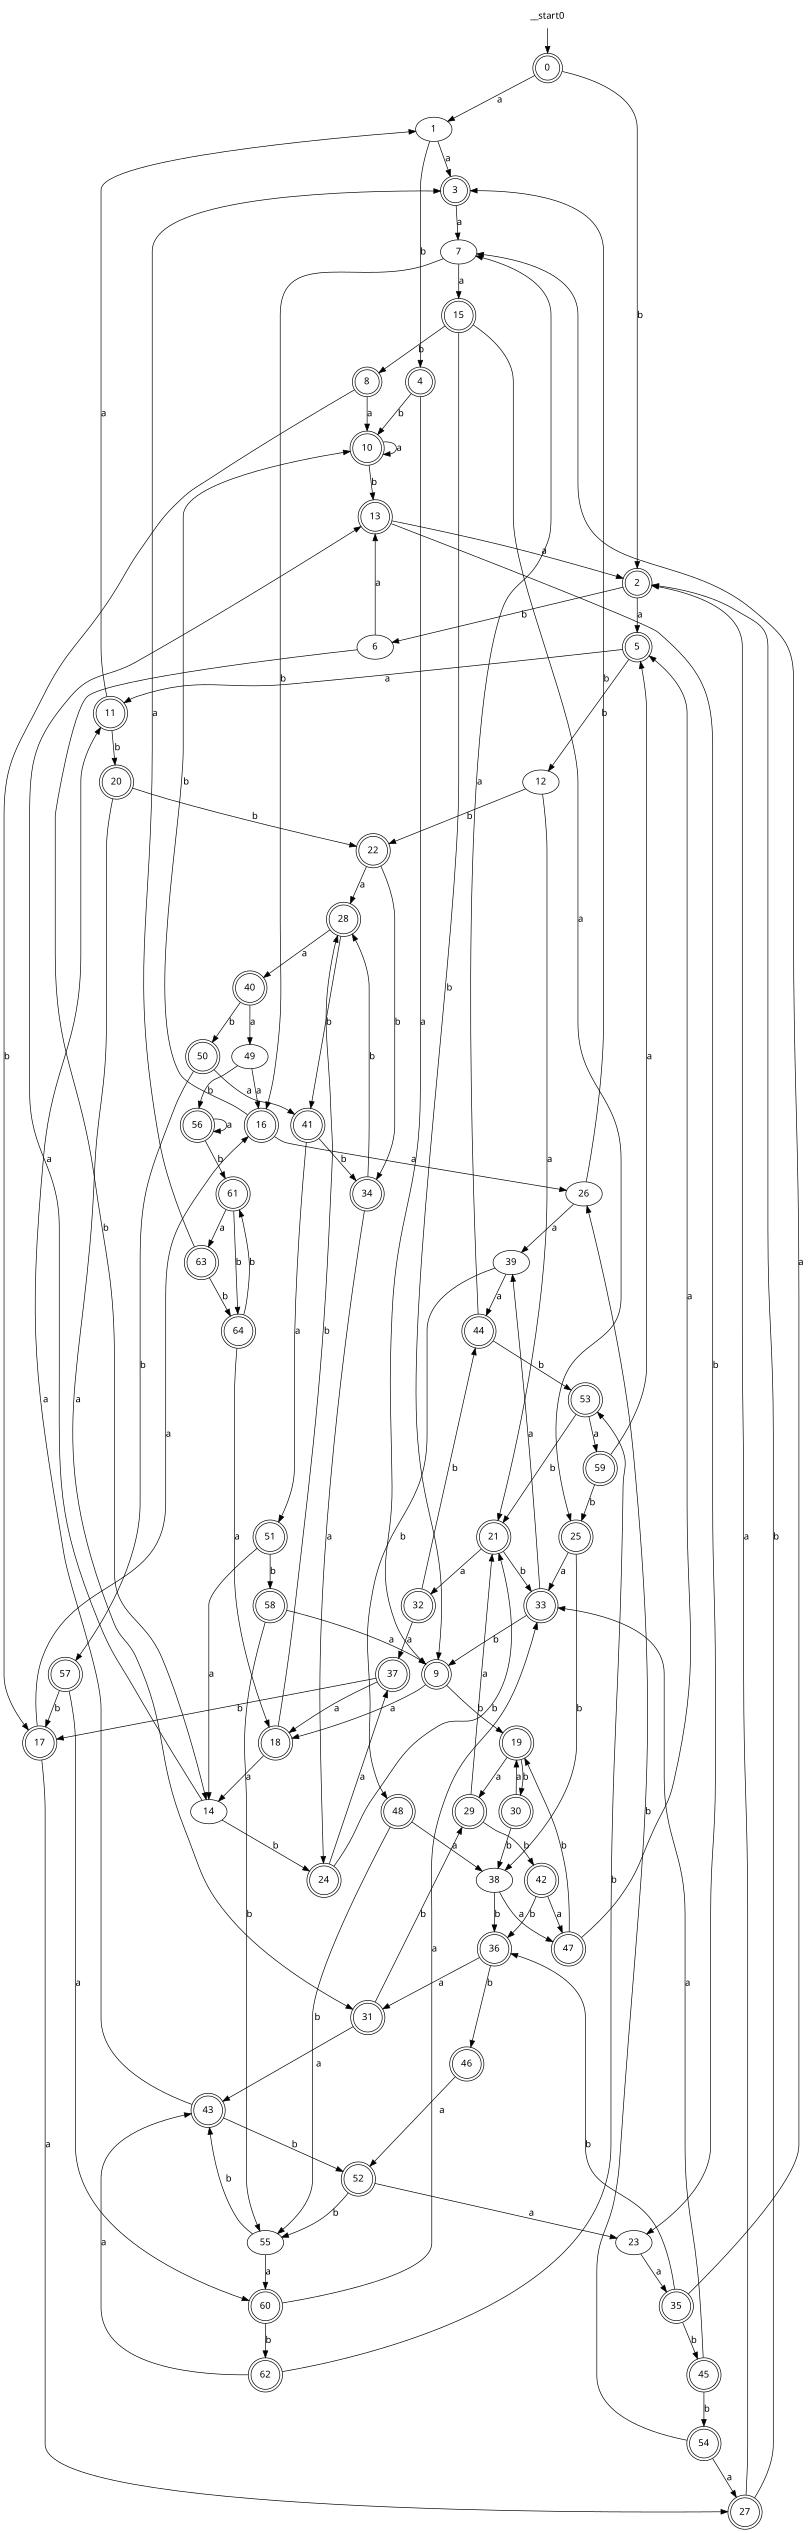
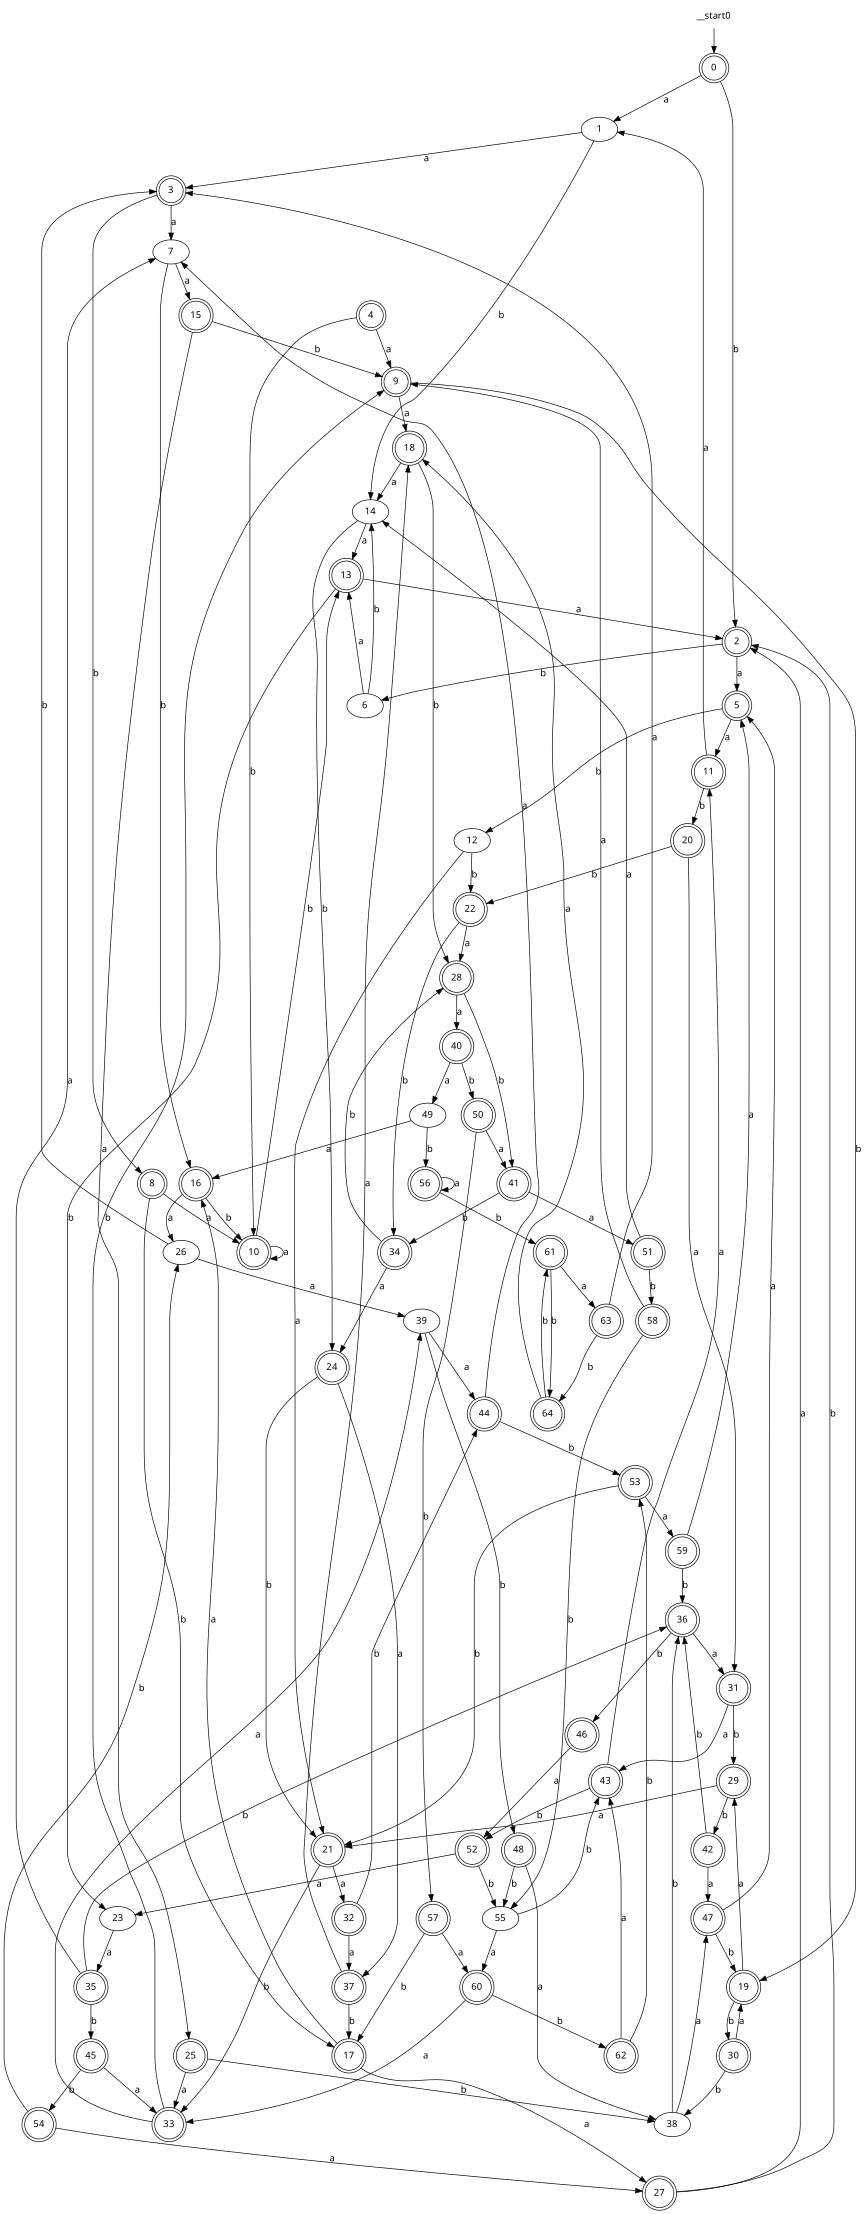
edge "1" -> "4": now "1" -> "14"
edge "15" -> "8": now "3" -> "8"
edge "59" -> "25": now "59" -> "36"
